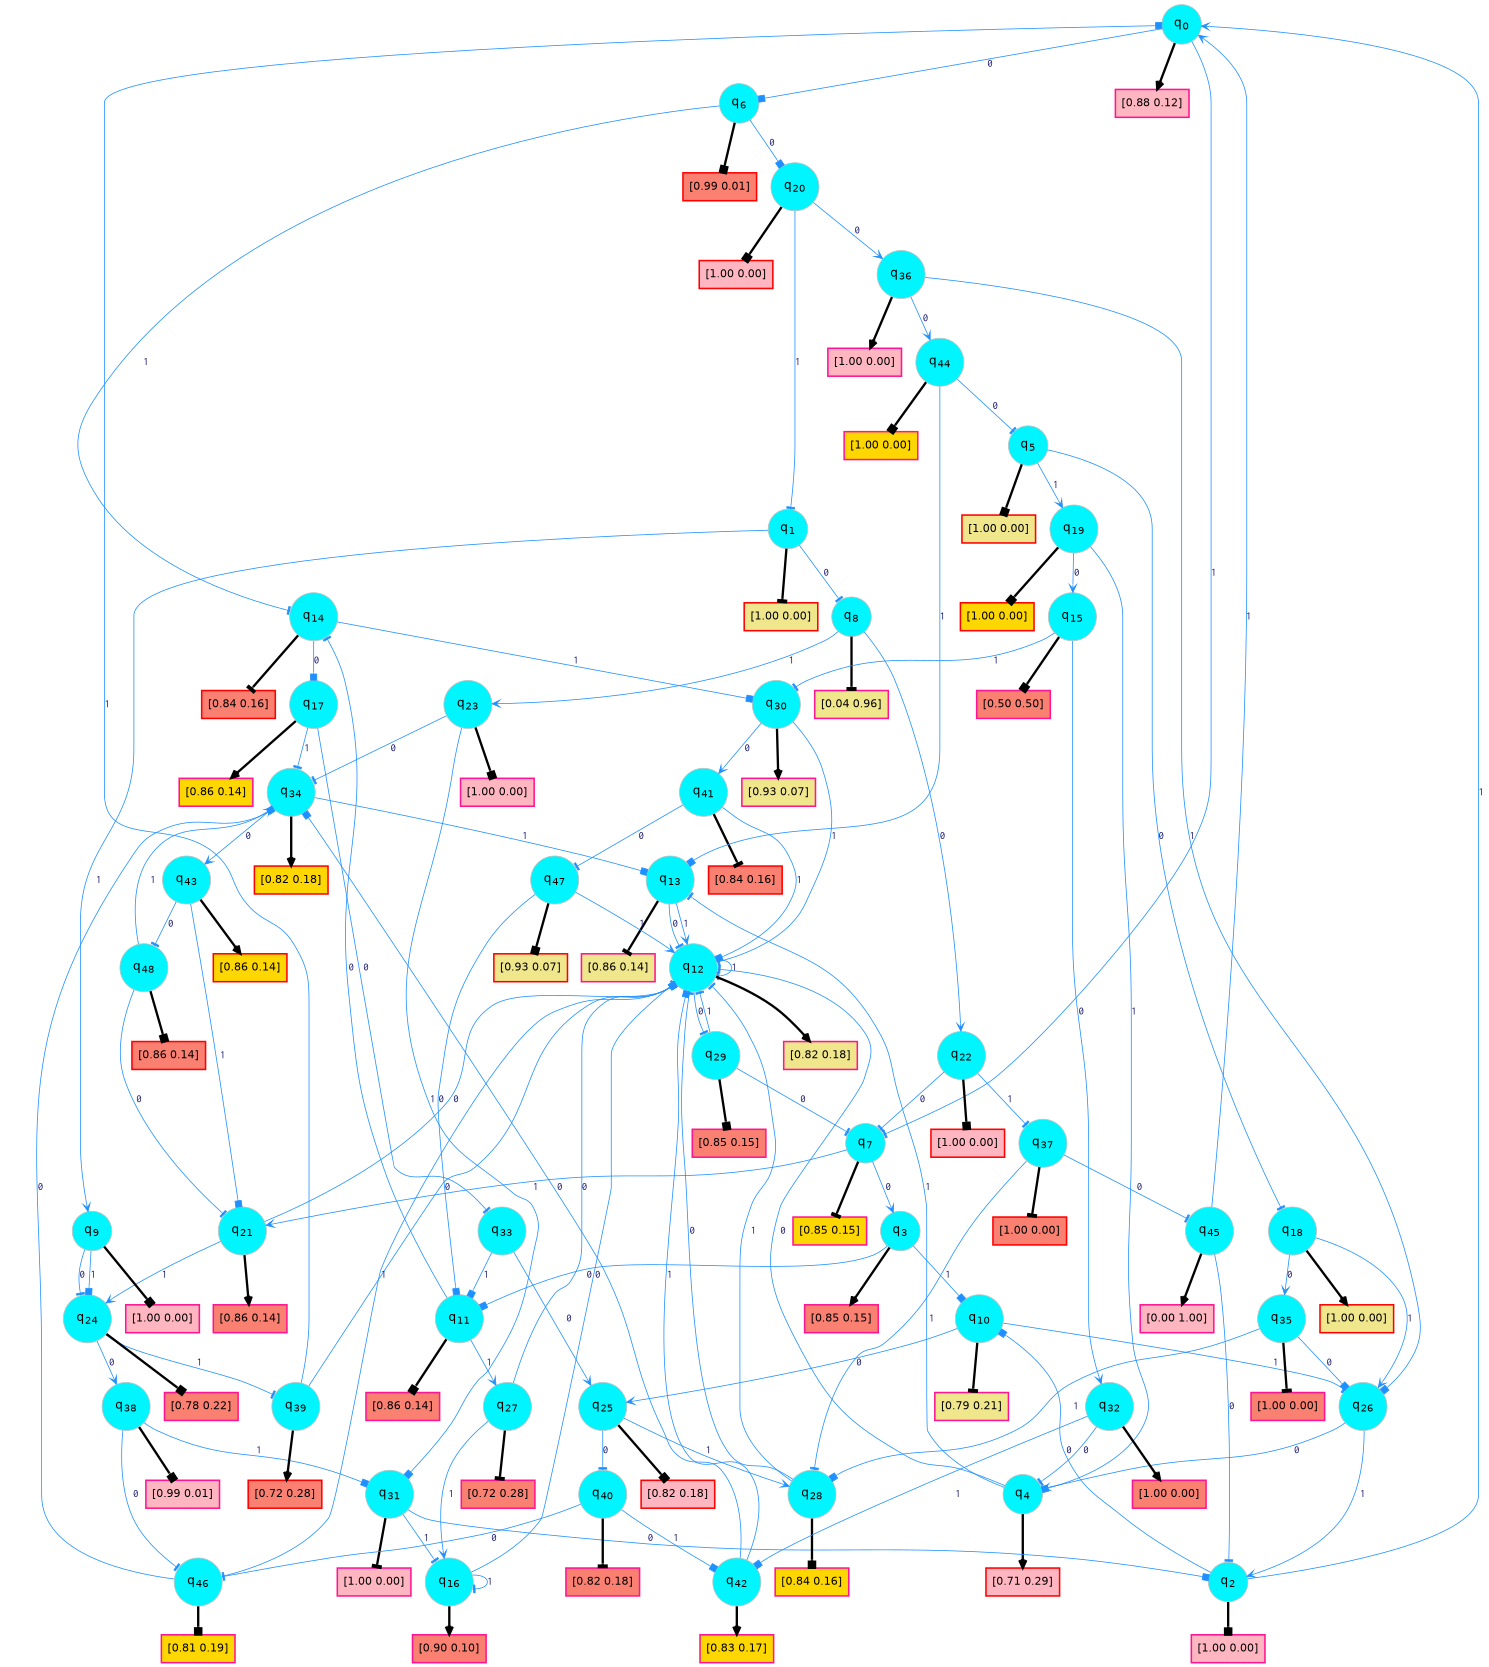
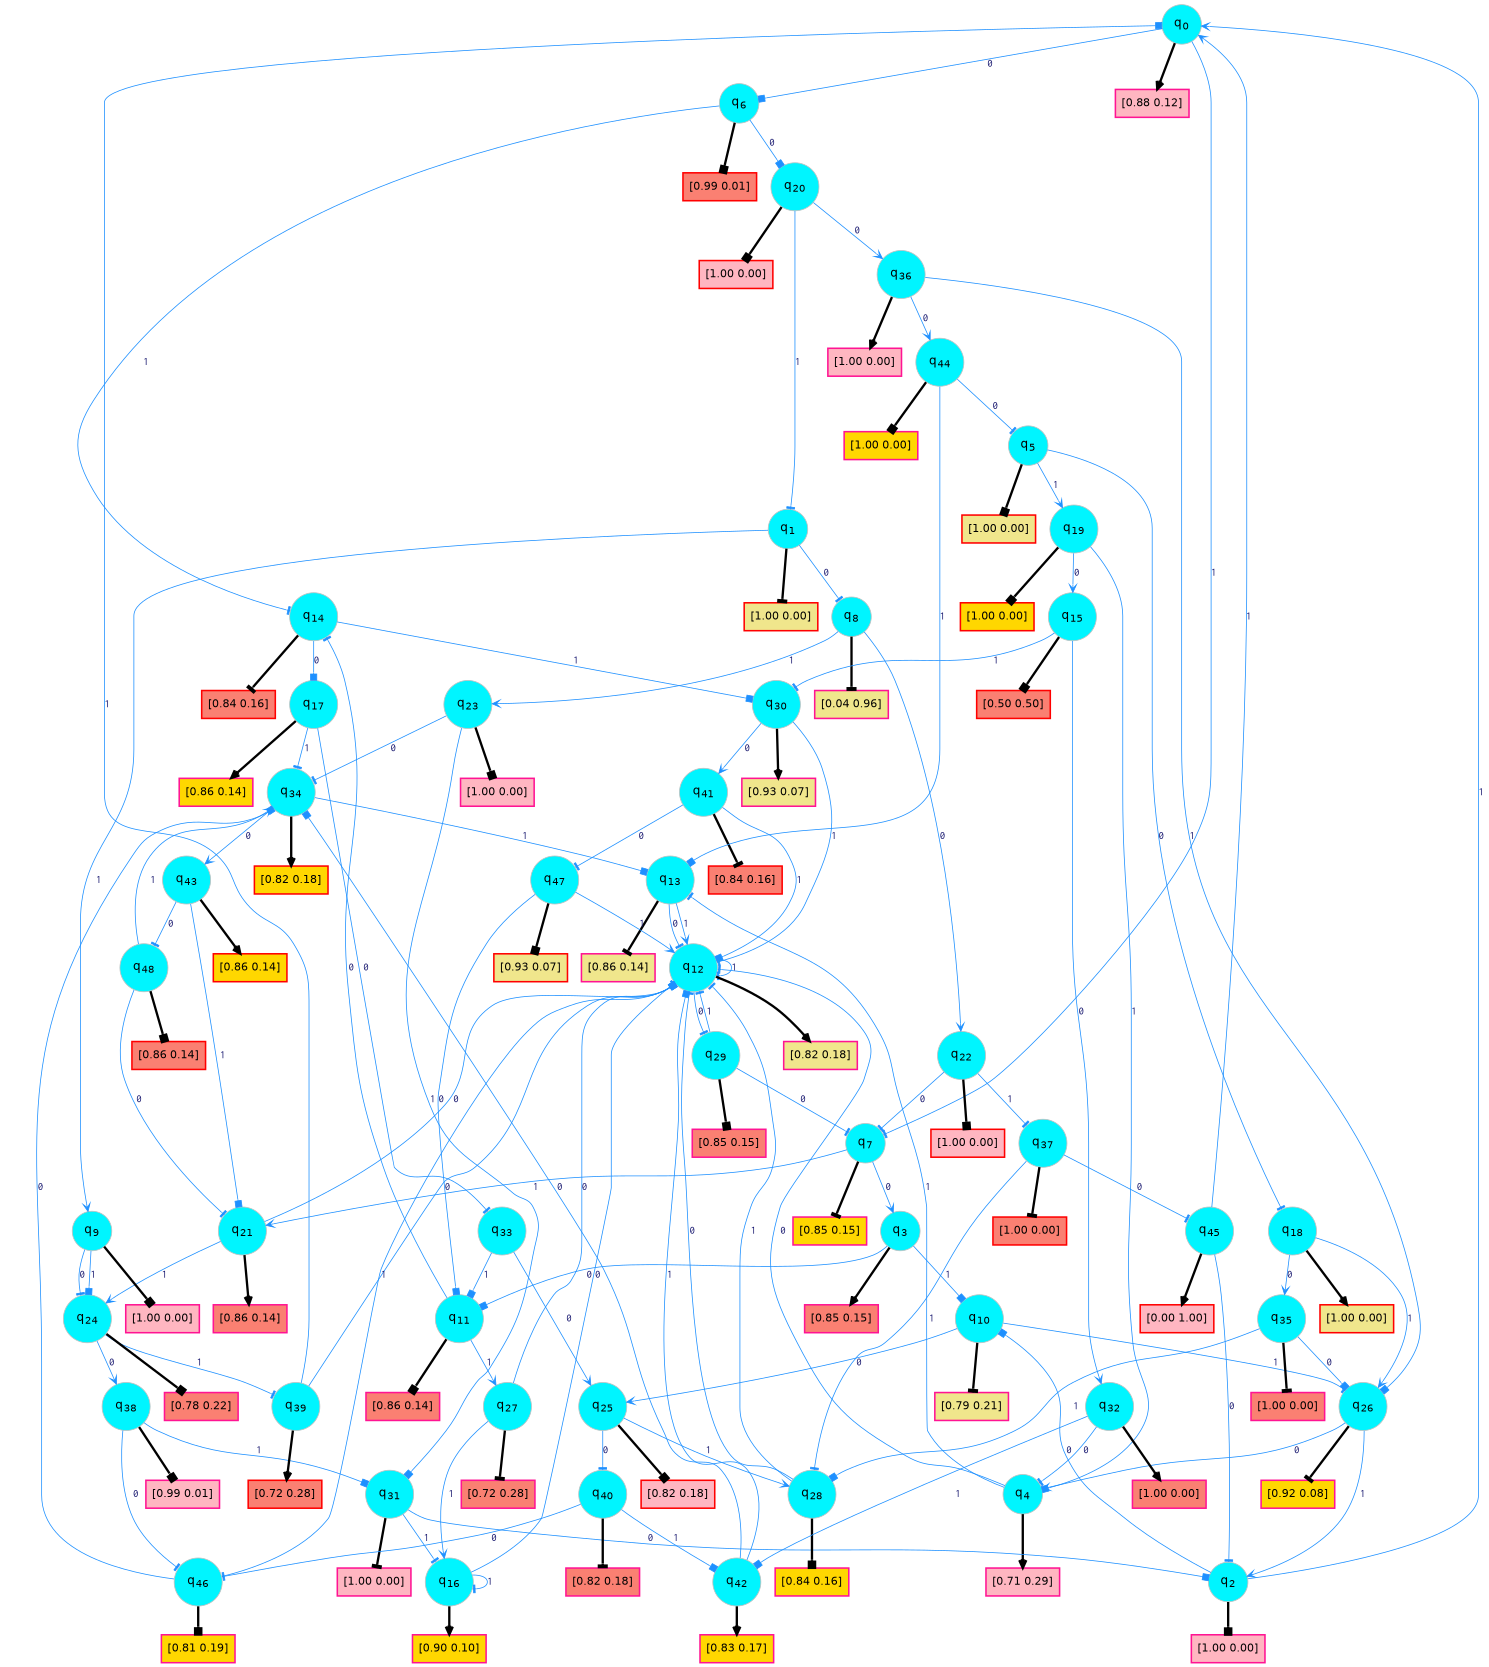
node "[0.50 0.50]": color deeppink -> red
node "[0.00 1.00]": color deeppink -> red
node "[0.92 0.08]": added
node "[0.71 0.29]": color red -> deeppink
node "[0.90 0.10]": fillcolor salmon -> gold
